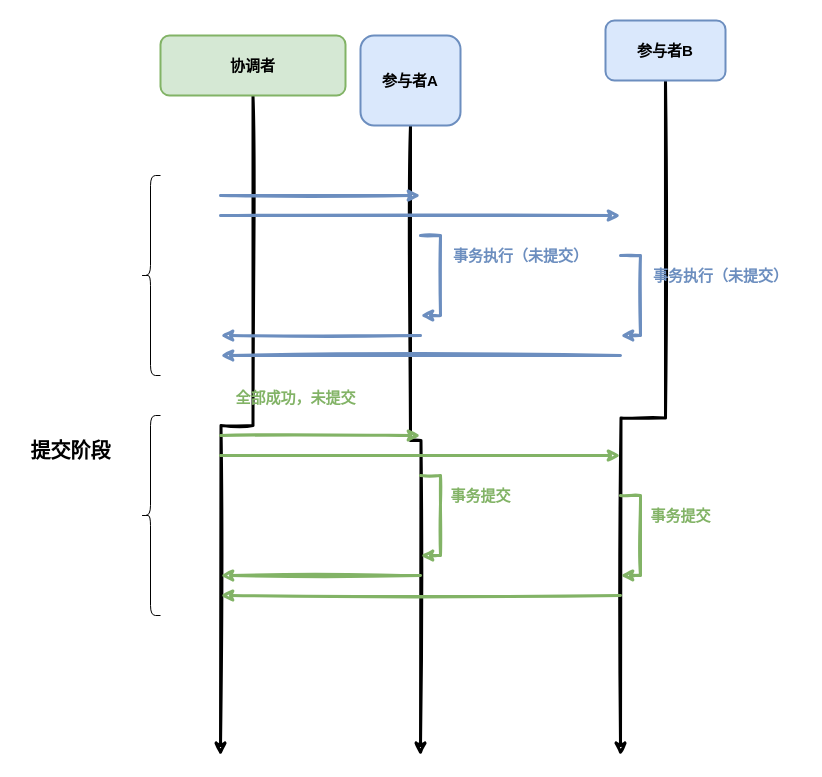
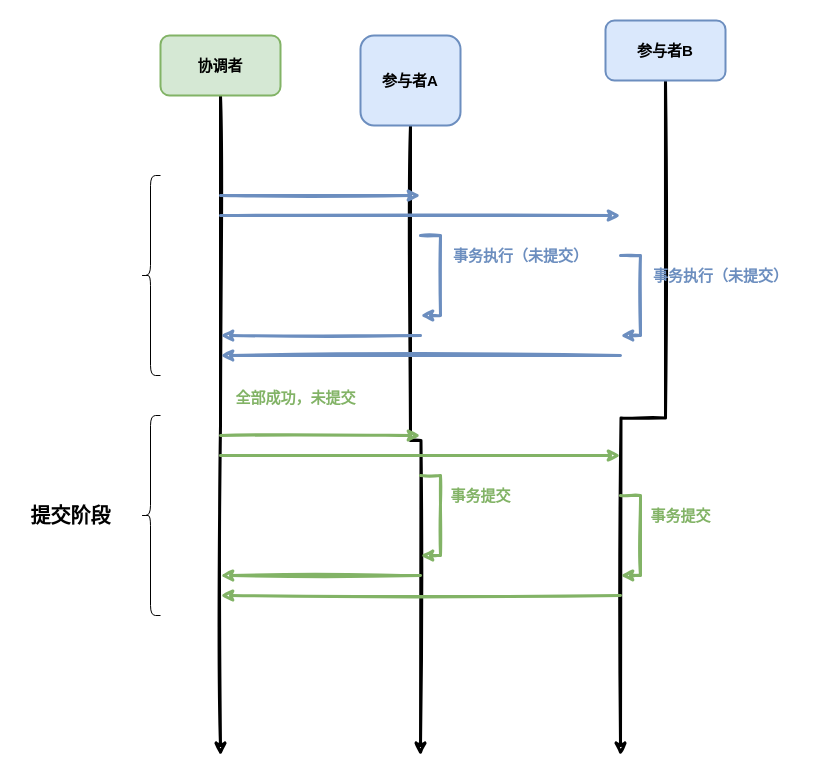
node "协调者": size 185x60 -> 120x60
node "提交阶段": moved (71, 451) -> (71, 516)
